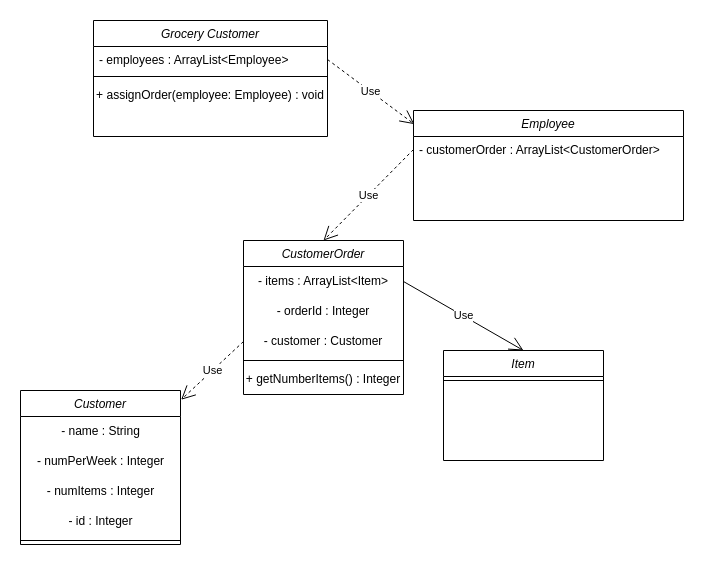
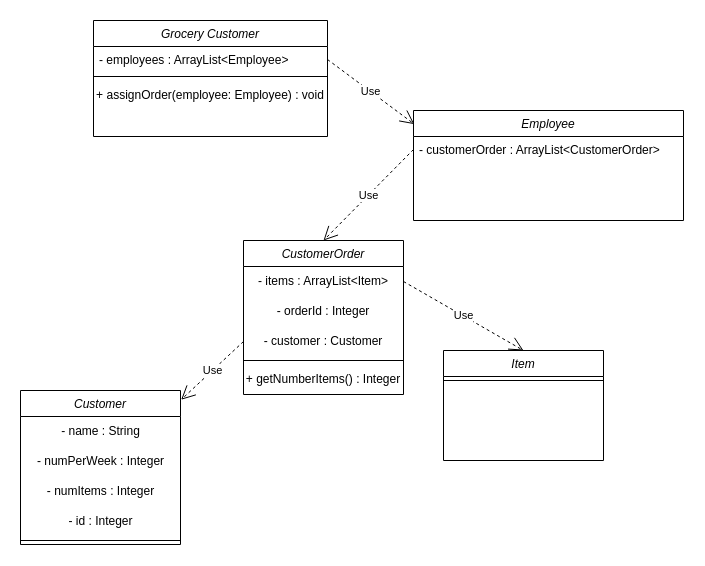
edge "- items : ArrayList<Item>" -> "Item": style solid -> dashed
